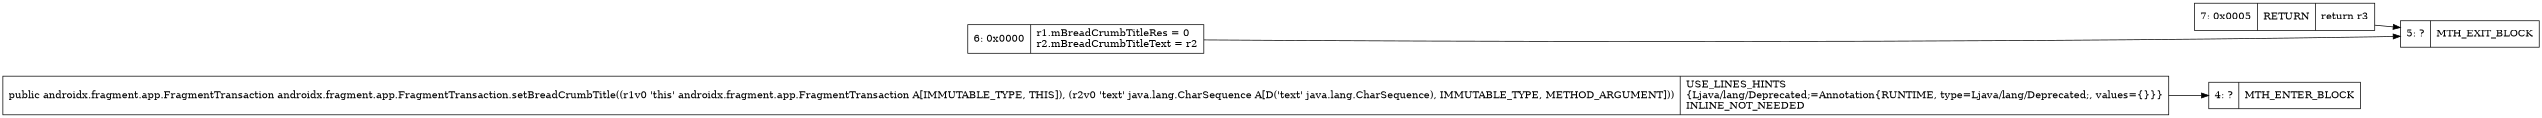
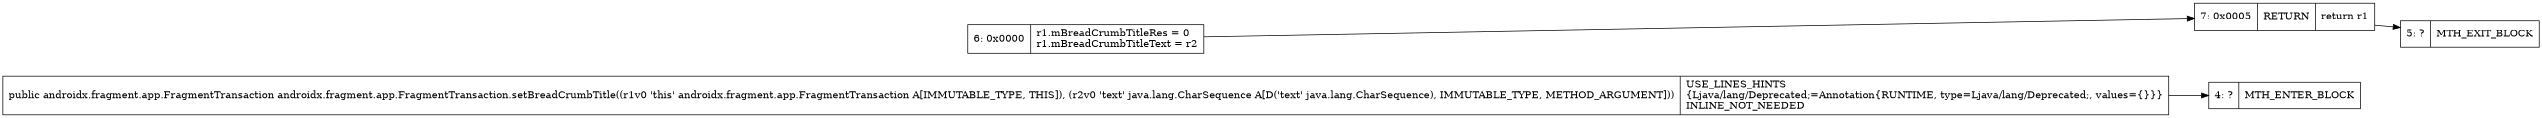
node "7: 0x0005": text "return r3" -> "return r1"
edge "6: 0x0000" -> "5: ?": now "6: 0x0000" -> "7: 0x0005"
node "6: 0x0000": text "r2.mBreadCrumbTitleText = r2" -> "r1.mBreadCrumbTitleText = r2"
